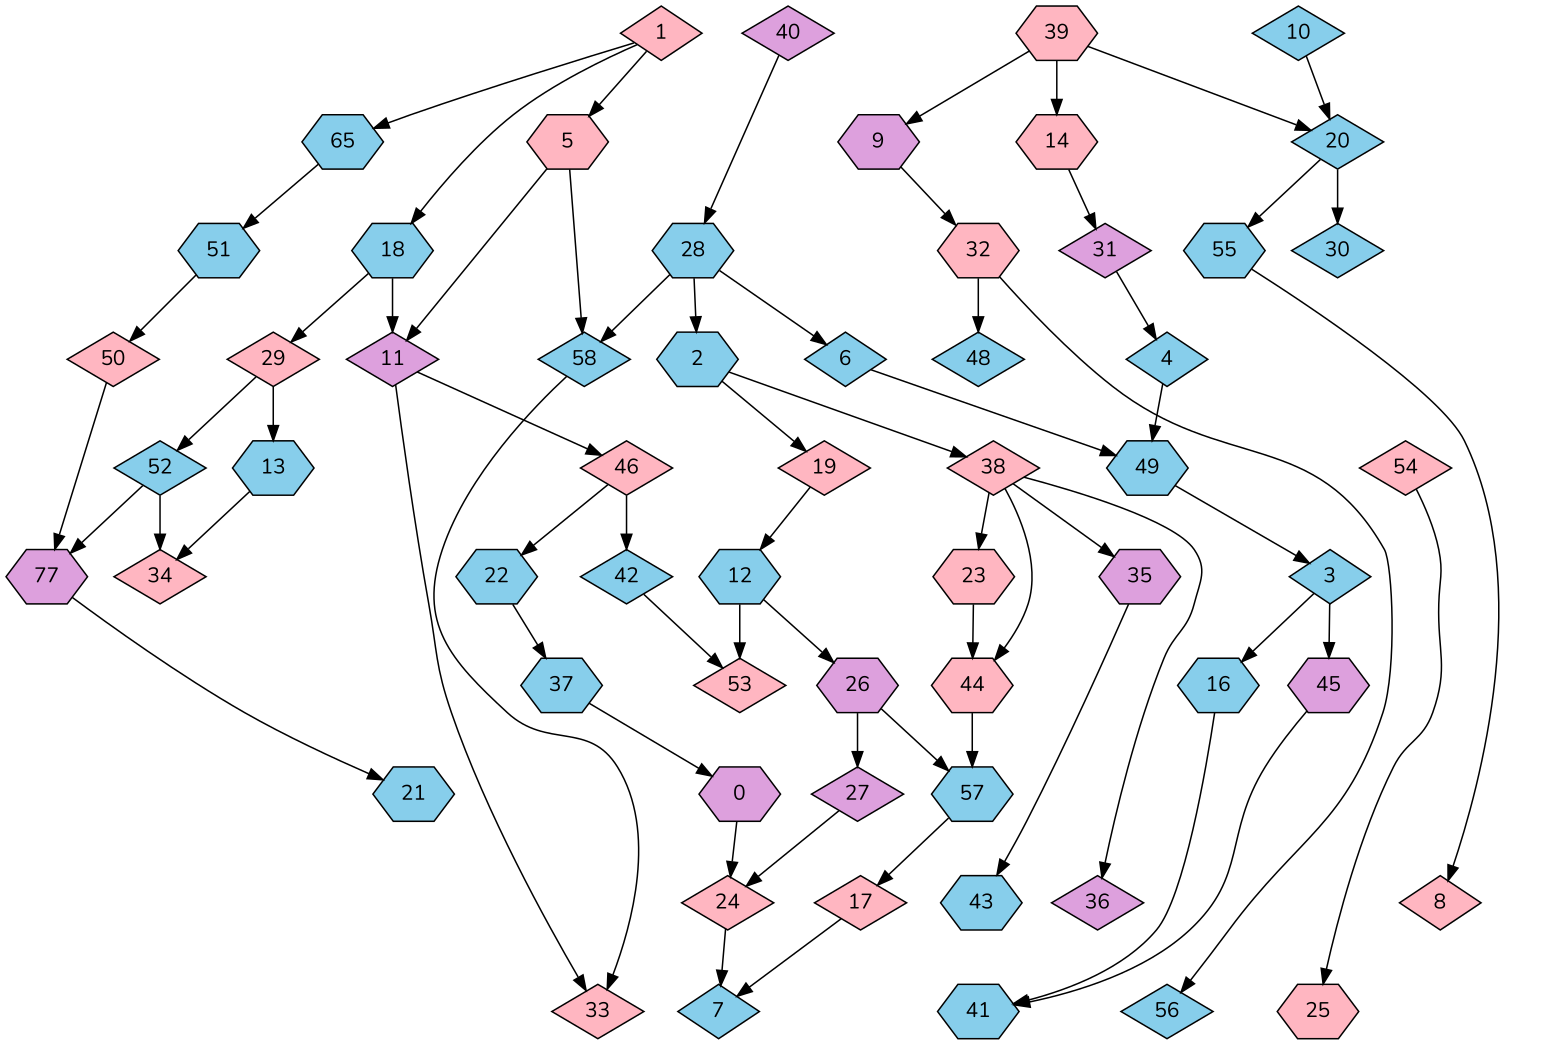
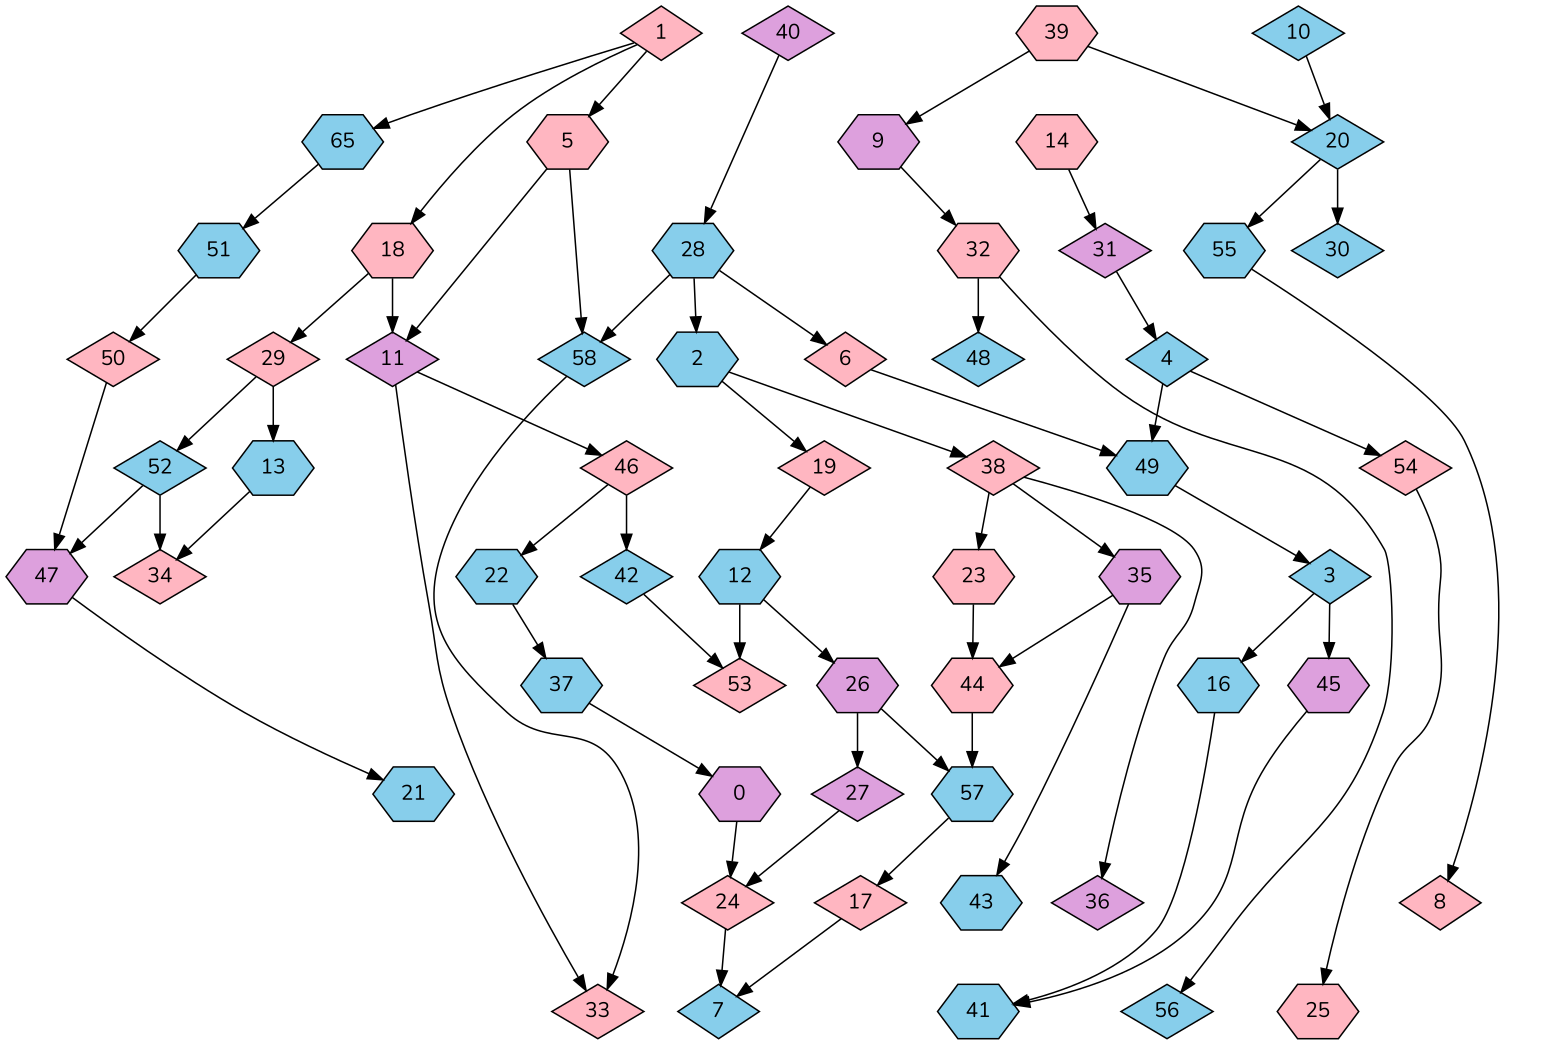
edge "39" -> "14": removed
node "18": fillcolor skyblue -> lightpink
node "6": fillcolor skyblue -> lightpink
edge "4" -> "54": added
edge "38" -> "44": now "35" -> "44"
node "77": label "77" -> "47"
